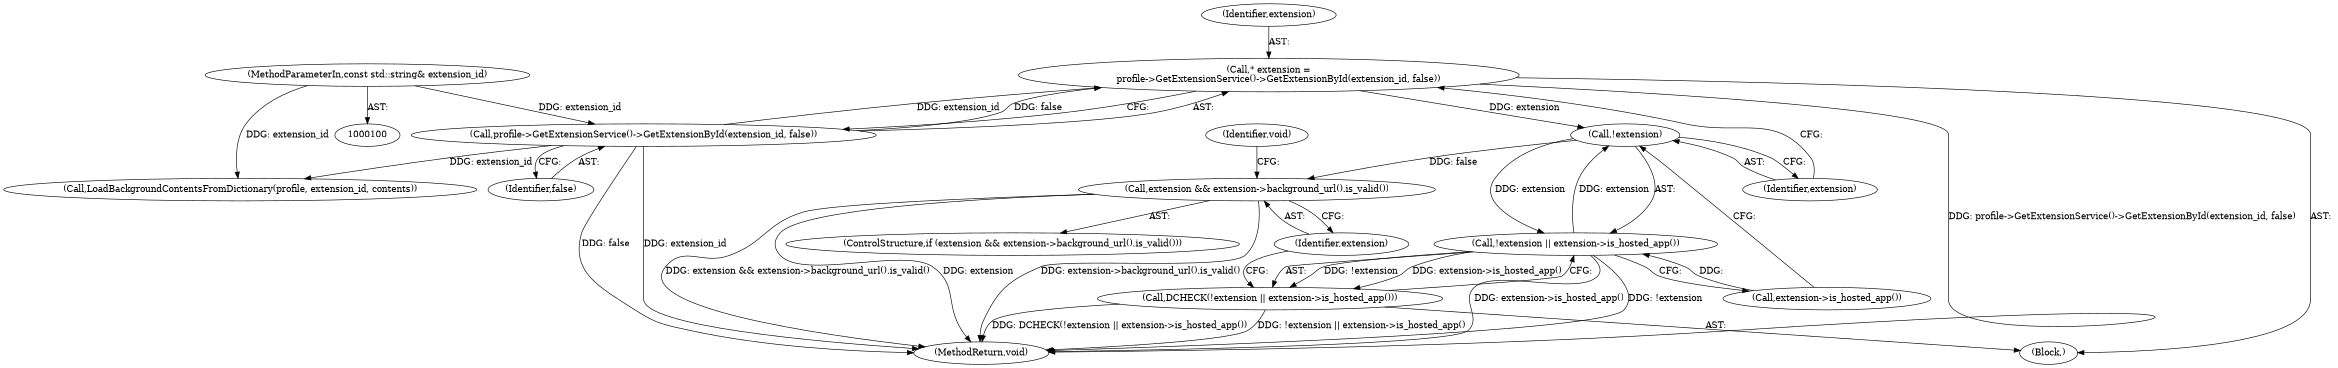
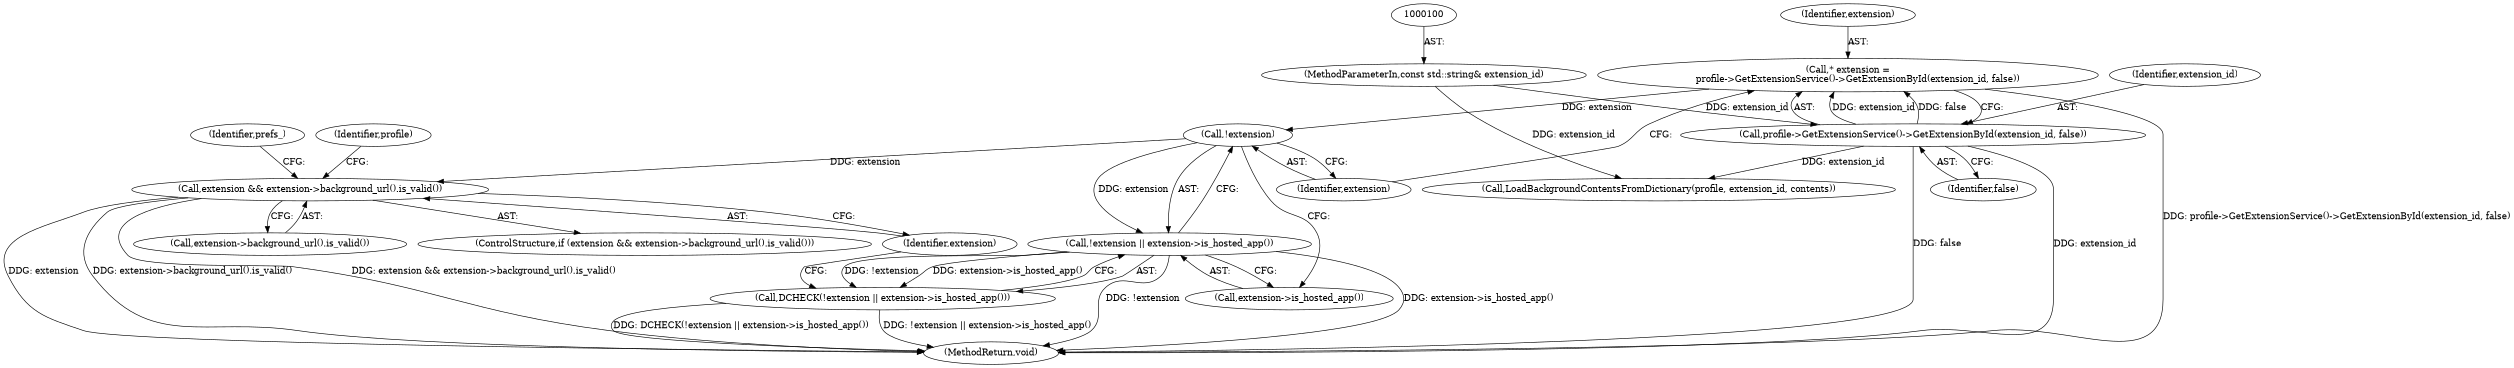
node "(Identifier,extension_id)": added
edge "(MethodParameterIn,const std::string& extension_id)" -> "1000100": reversed
node "(Identifier,prefs_)": added
node "(Identifier,void)": label "(Identifier,void)" -> "(Identifier,profile)"
edge "(Call,!extension)" -> "(Call,extension && extension->background_url().is_valid())": label "DDG: false" -> "DDG: extension"
edge "(Call,!extension || extension->is_hosted_app())" -> "(Call,!extension)": label "DDG: extension" -> "CFG: "
edge "(Call,extension->is_hosted_app())" -> "(Call,!extension)": reversed
node "(Call,extension->background_url().is_valid())": added
edge "(Call,extension->is_hosted_app())" -> "(Call,!extension || extension->is_hosted_app())": label "DDG: " -> "AST: "
node "(Block,)": removed
